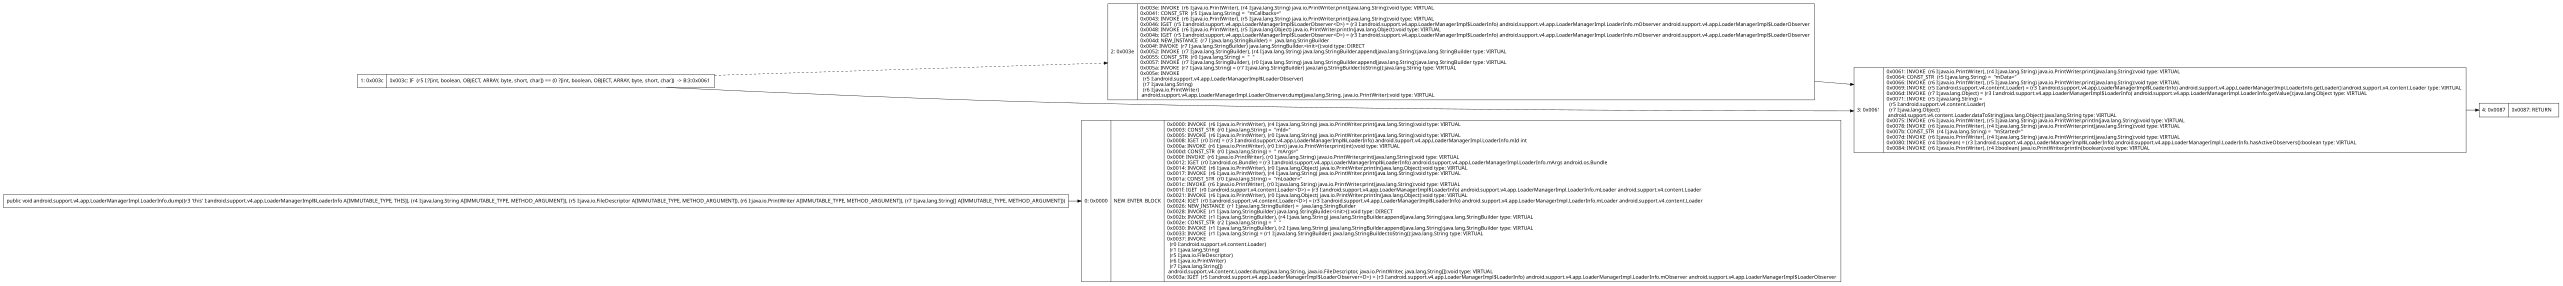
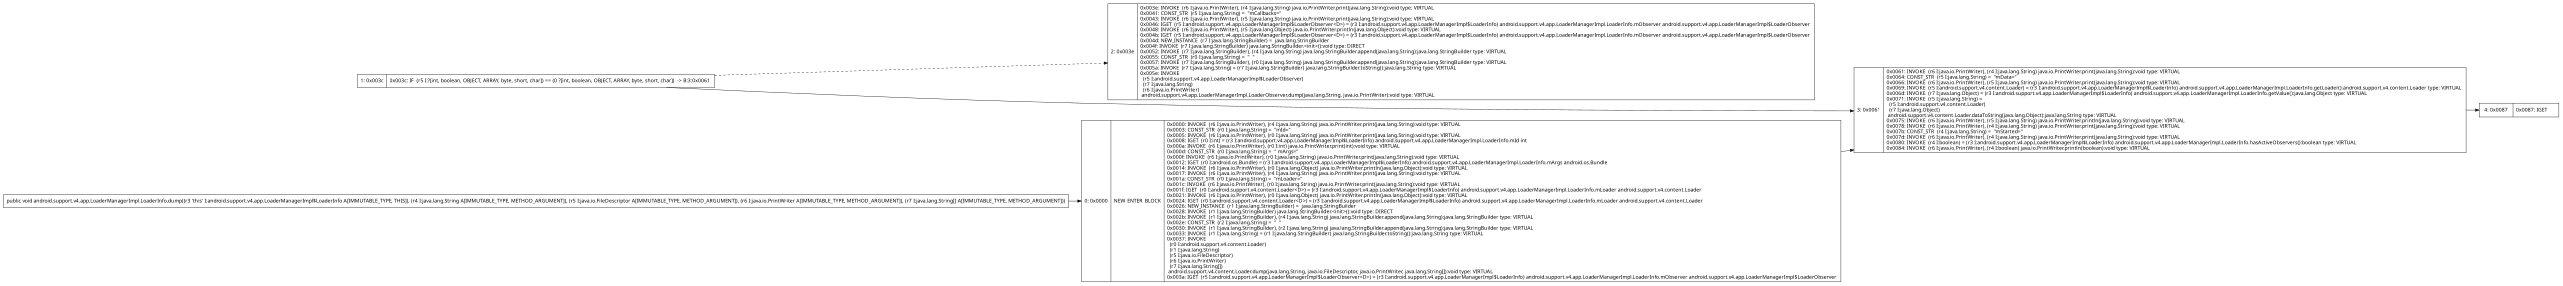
edge "2: 0x003e" -> "3: 0x0061": now "0: 0x0000" -> "3: 0x0061"
node "4: 0x0087": text "0x0087: RETURN" -> "0x0087: IGET"
